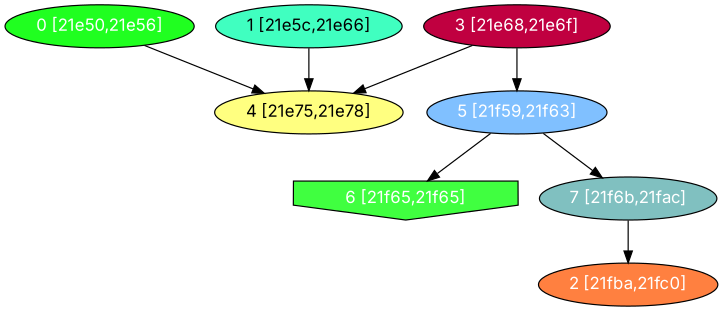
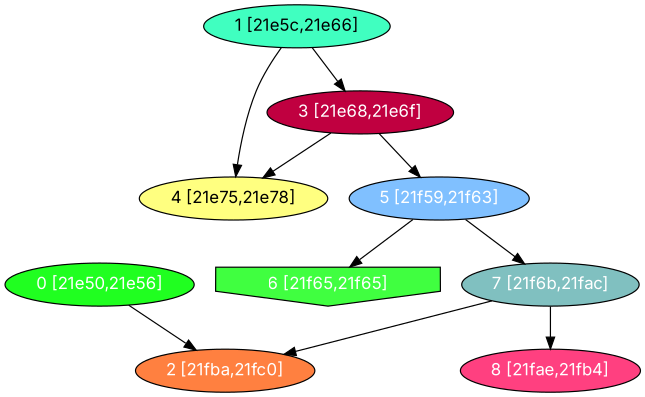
edge "1 [21e5c,21e66]" -> "3 [21e68,21e6f]": added
edge "0 [21e50,21e56]" -> "4 [21e75,21e78]": now "0 [21e50,21e56]" -> "2 [21fba,21fc0]"
node "8 [21fae,21fb4]": added
